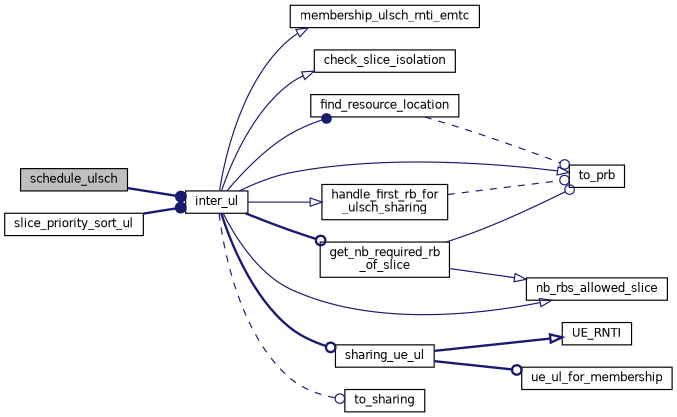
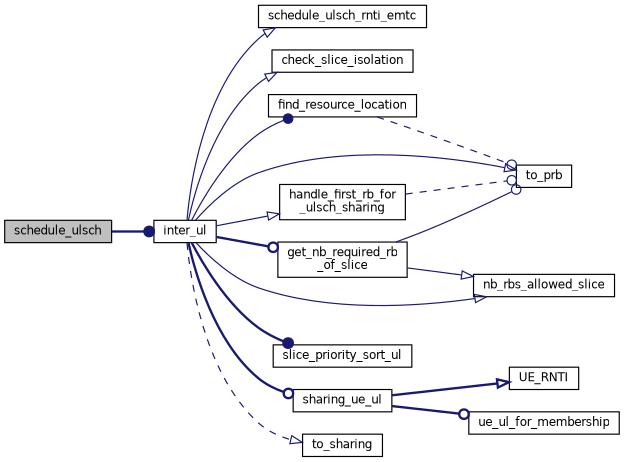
node "membership_ulsch_rnti_emtc": label "membership_ulsch_rnti_emtc" -> "schedule_ulsch_rnti_emtc"
edge "slice_priority_sort_ul" -> "inter_ul": reversed
edge "inter_ul" -> "to_sharing": arrowhead odot -> onormal
